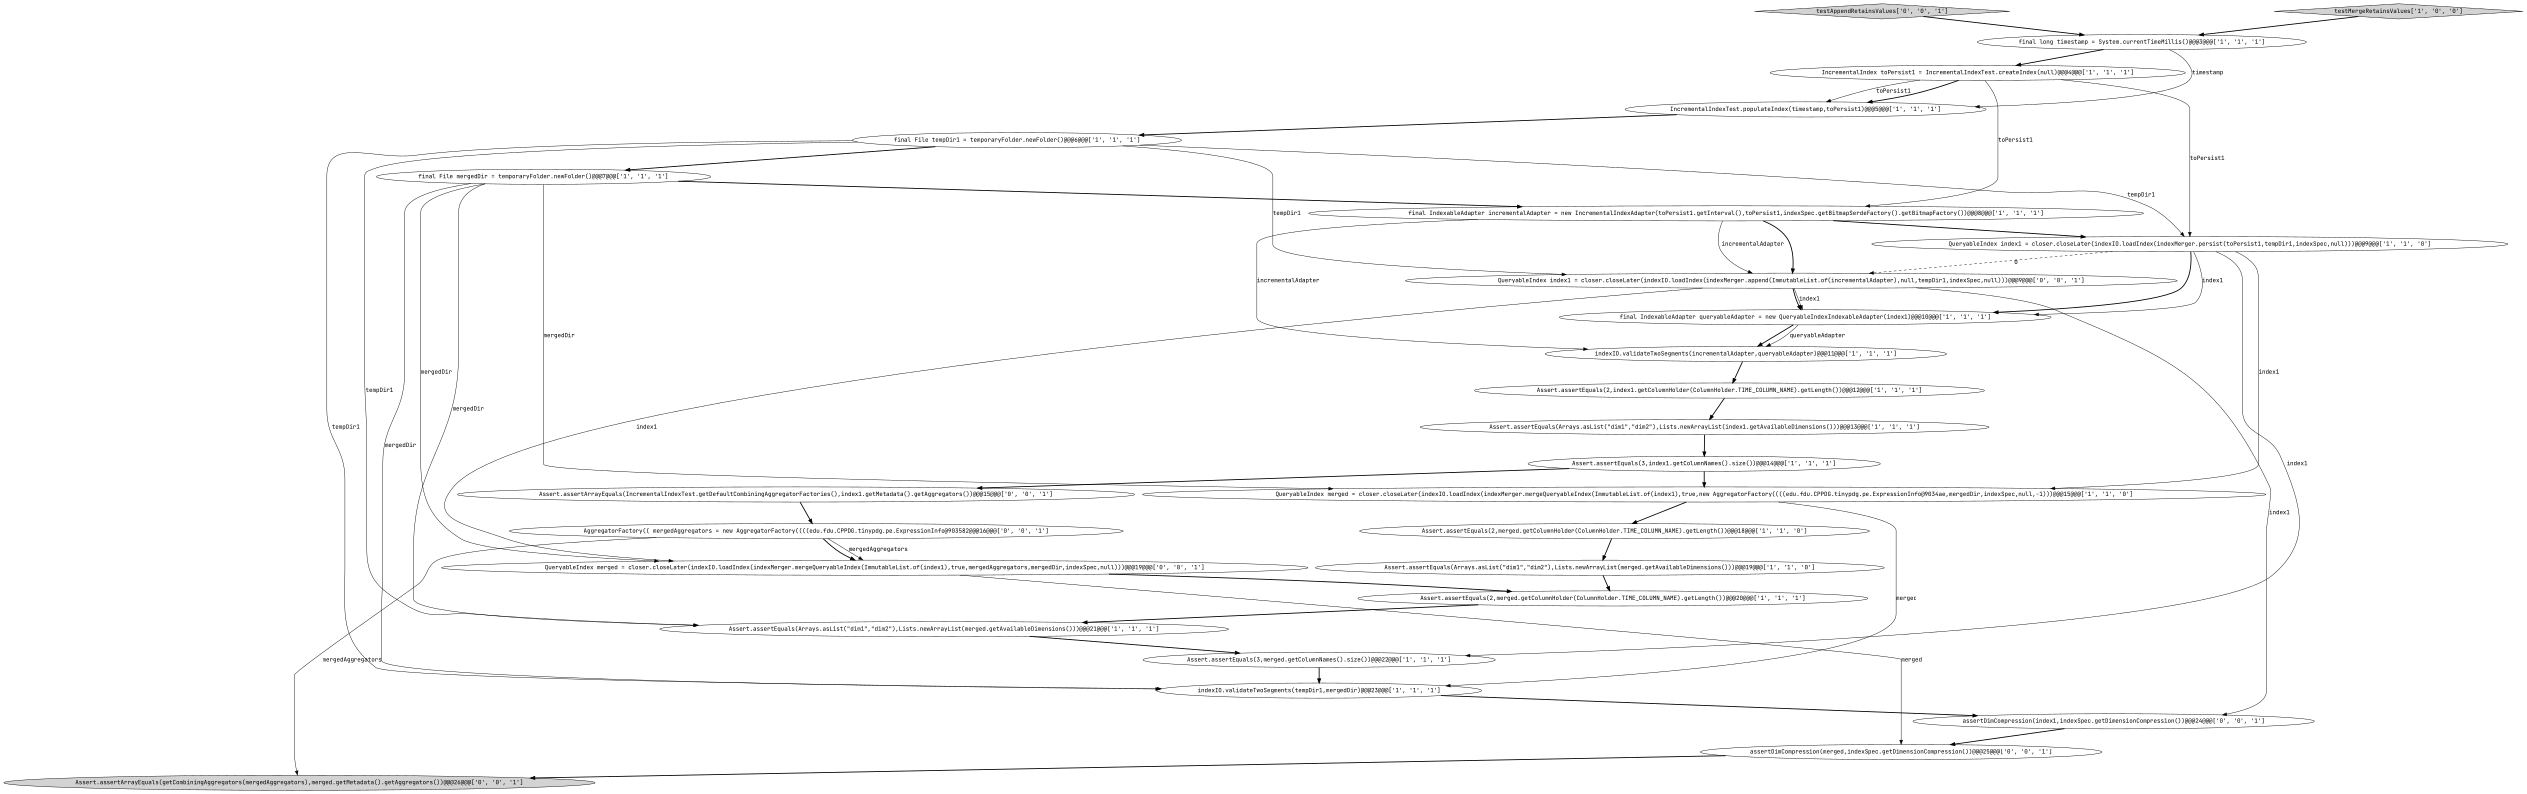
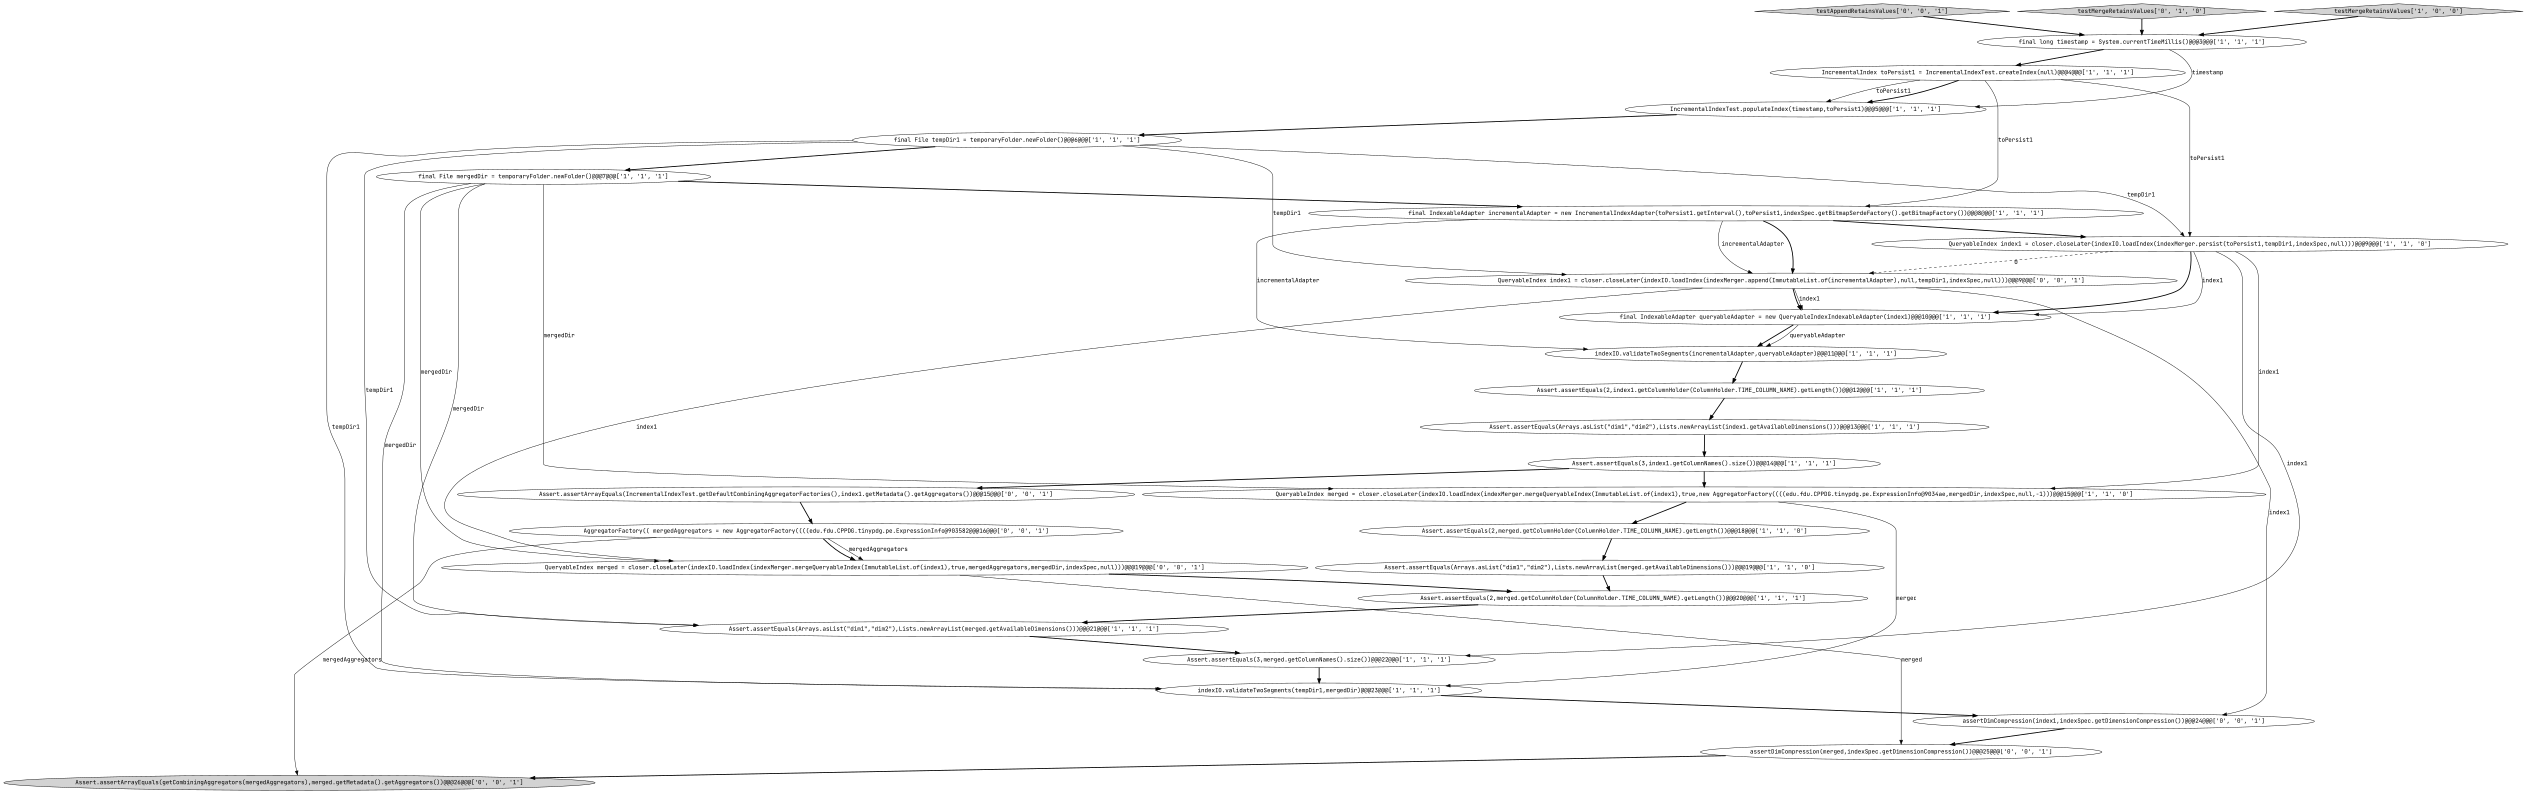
node "testMergeRetainsValues['0', '1', '0']": added
